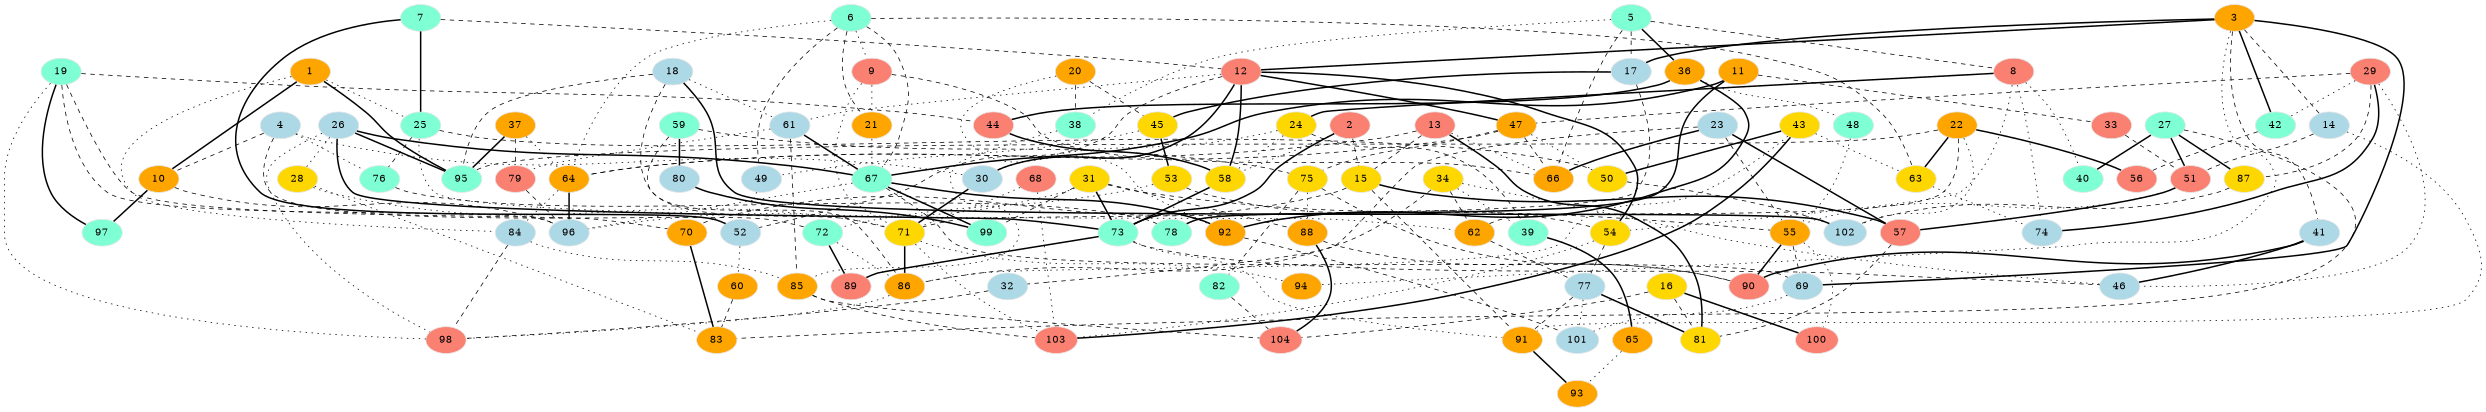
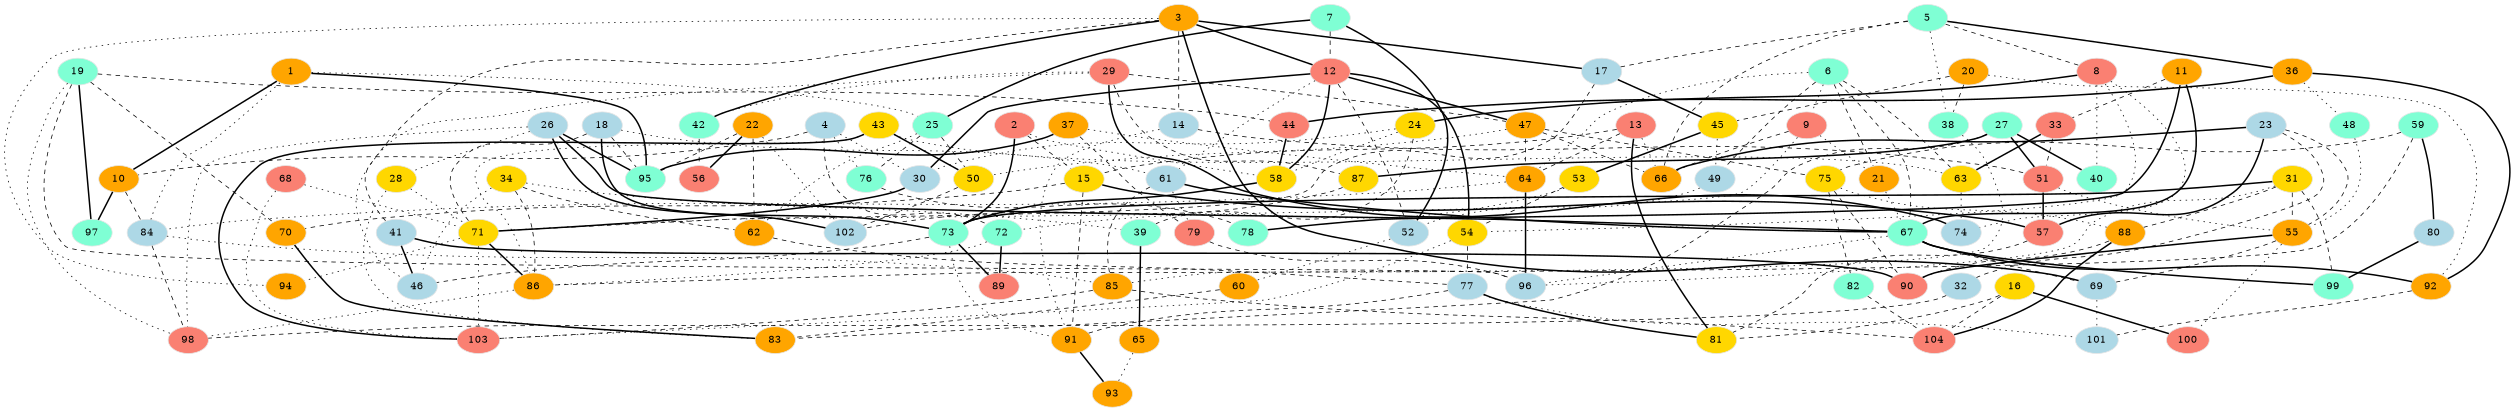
edge "22" -- "63": now "33" -- "63"
edge "10" -- "96": now "10" -- "84"
